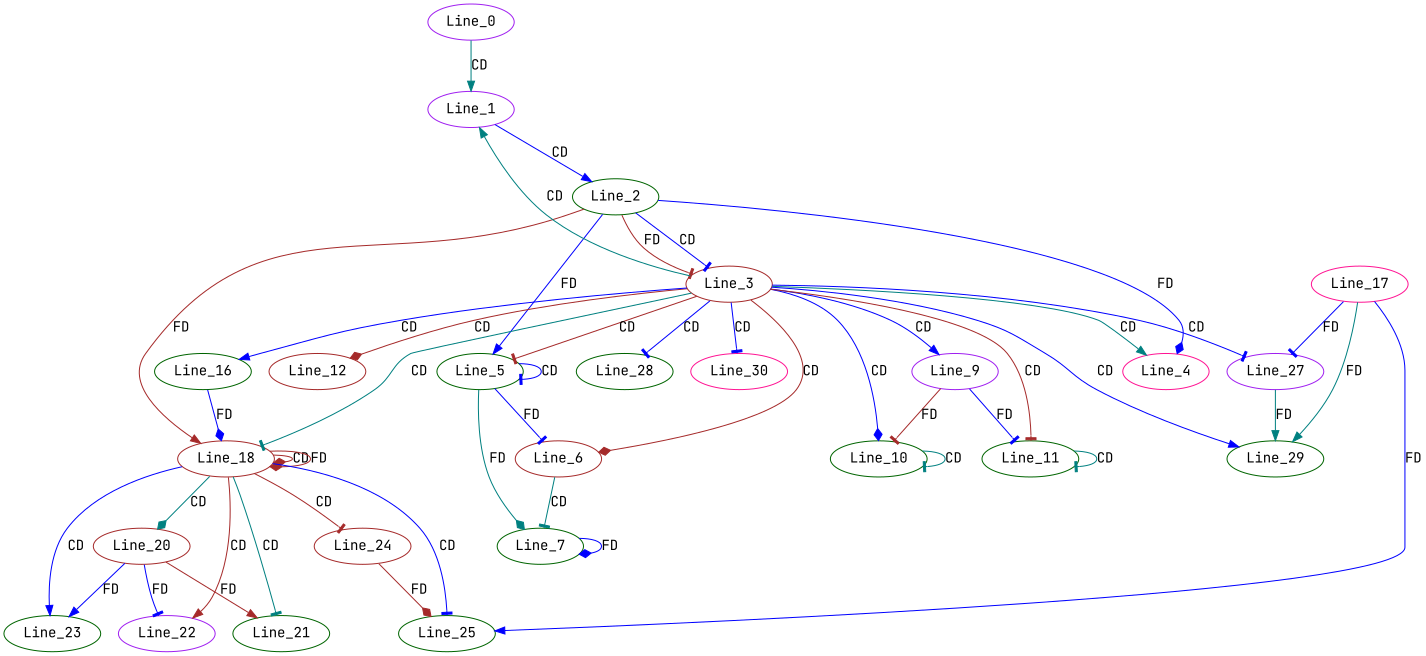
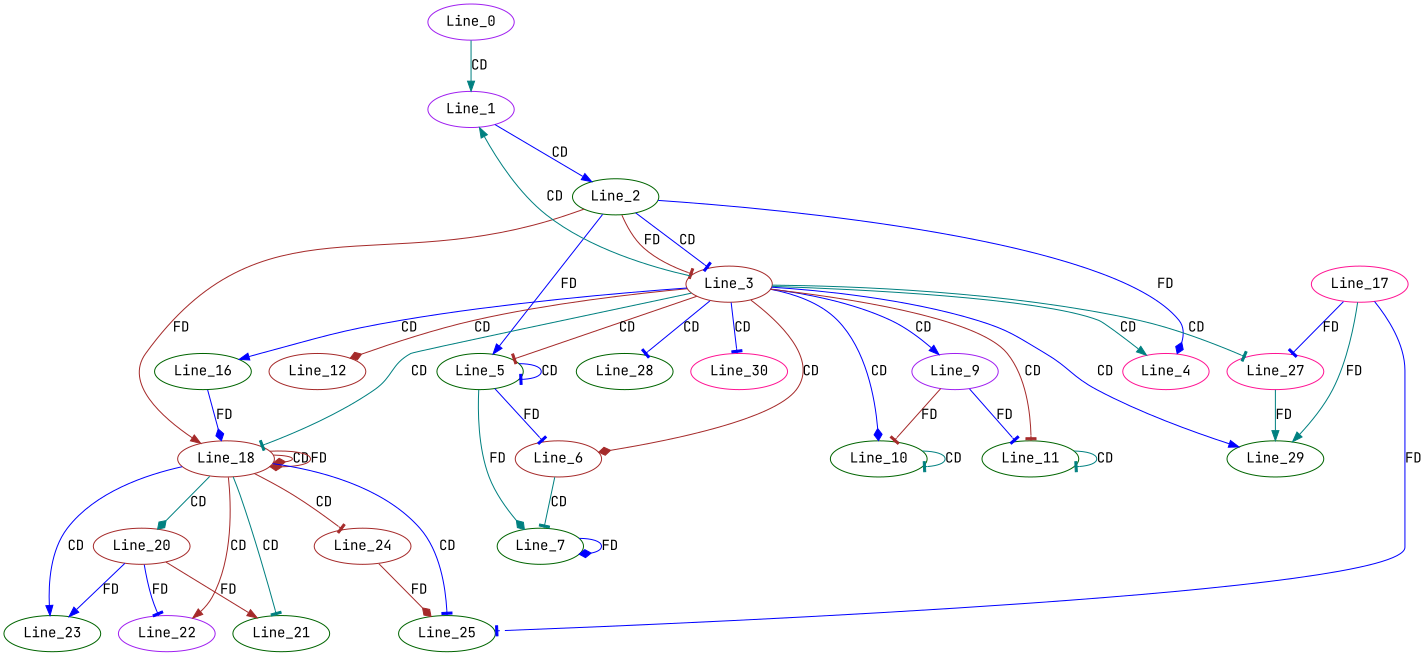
edge "Line_3" -> "Line_27": color blue -> teal
node "Line_27": color purple -> deeppink
edge "Line_17" -> "Line_25": arrowhead normal -> tee
